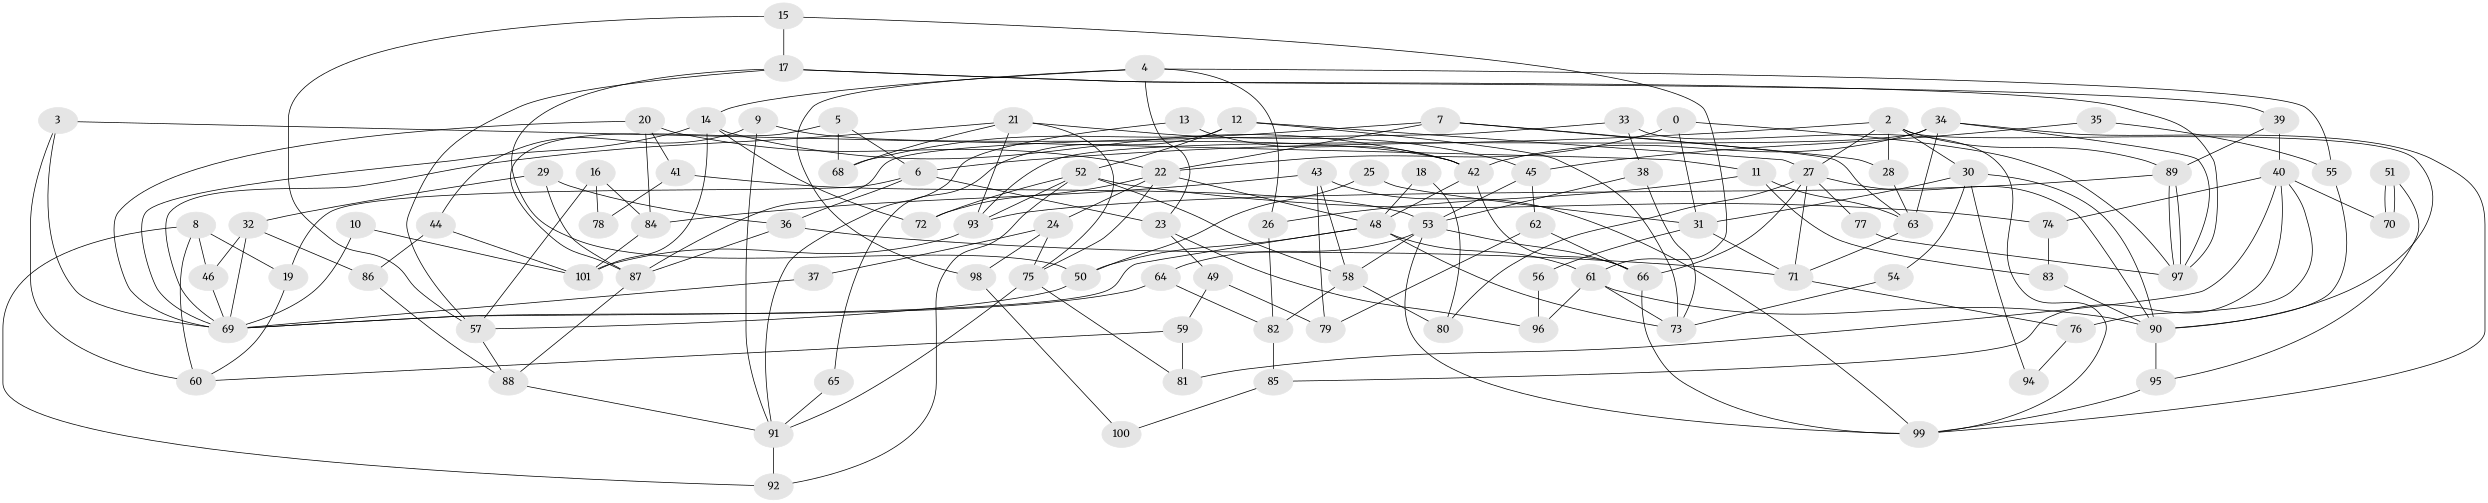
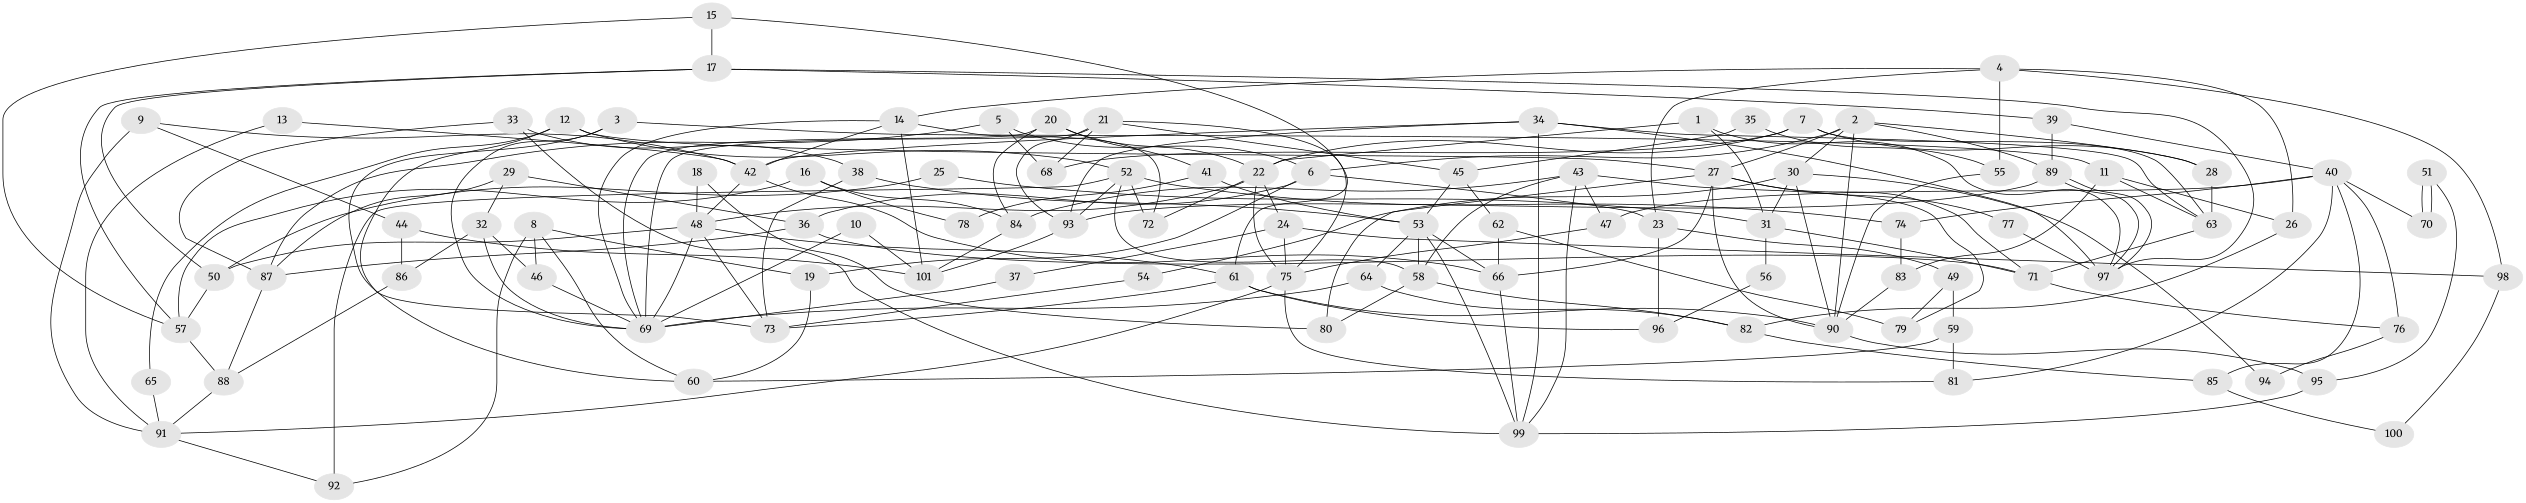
node "0": label "0" -> "1"
node "47": added
